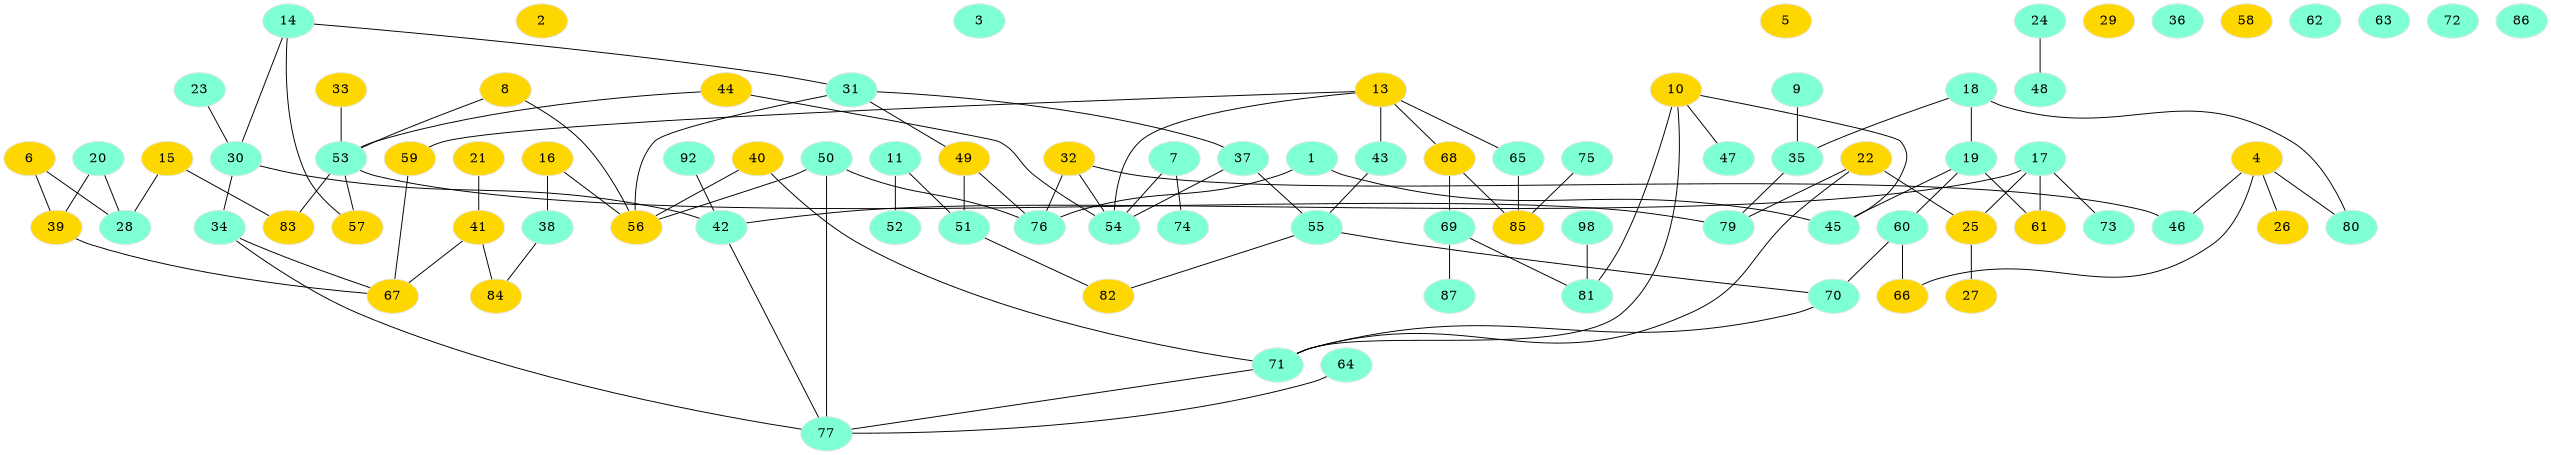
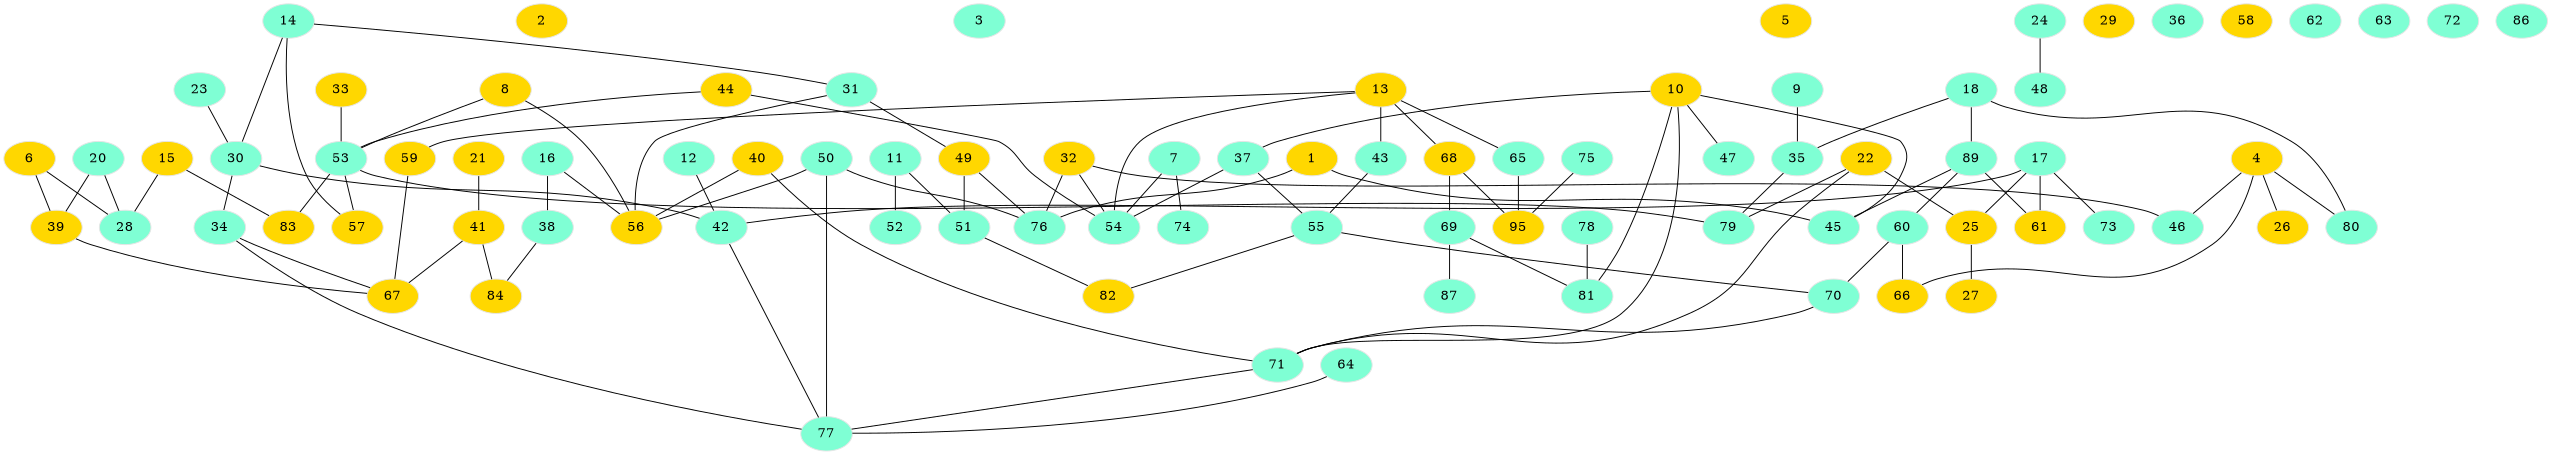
edge "31" -- "37": now "10" -- "37"
node "16": fillcolor gold -> aquamarine
node "92": label "92" -> "12"
node "1": fillcolor aquamarine -> gold
node "19": label "19" -> "89"
node "85": label "85" -> "95"
node "98": label "98" -> "78"
